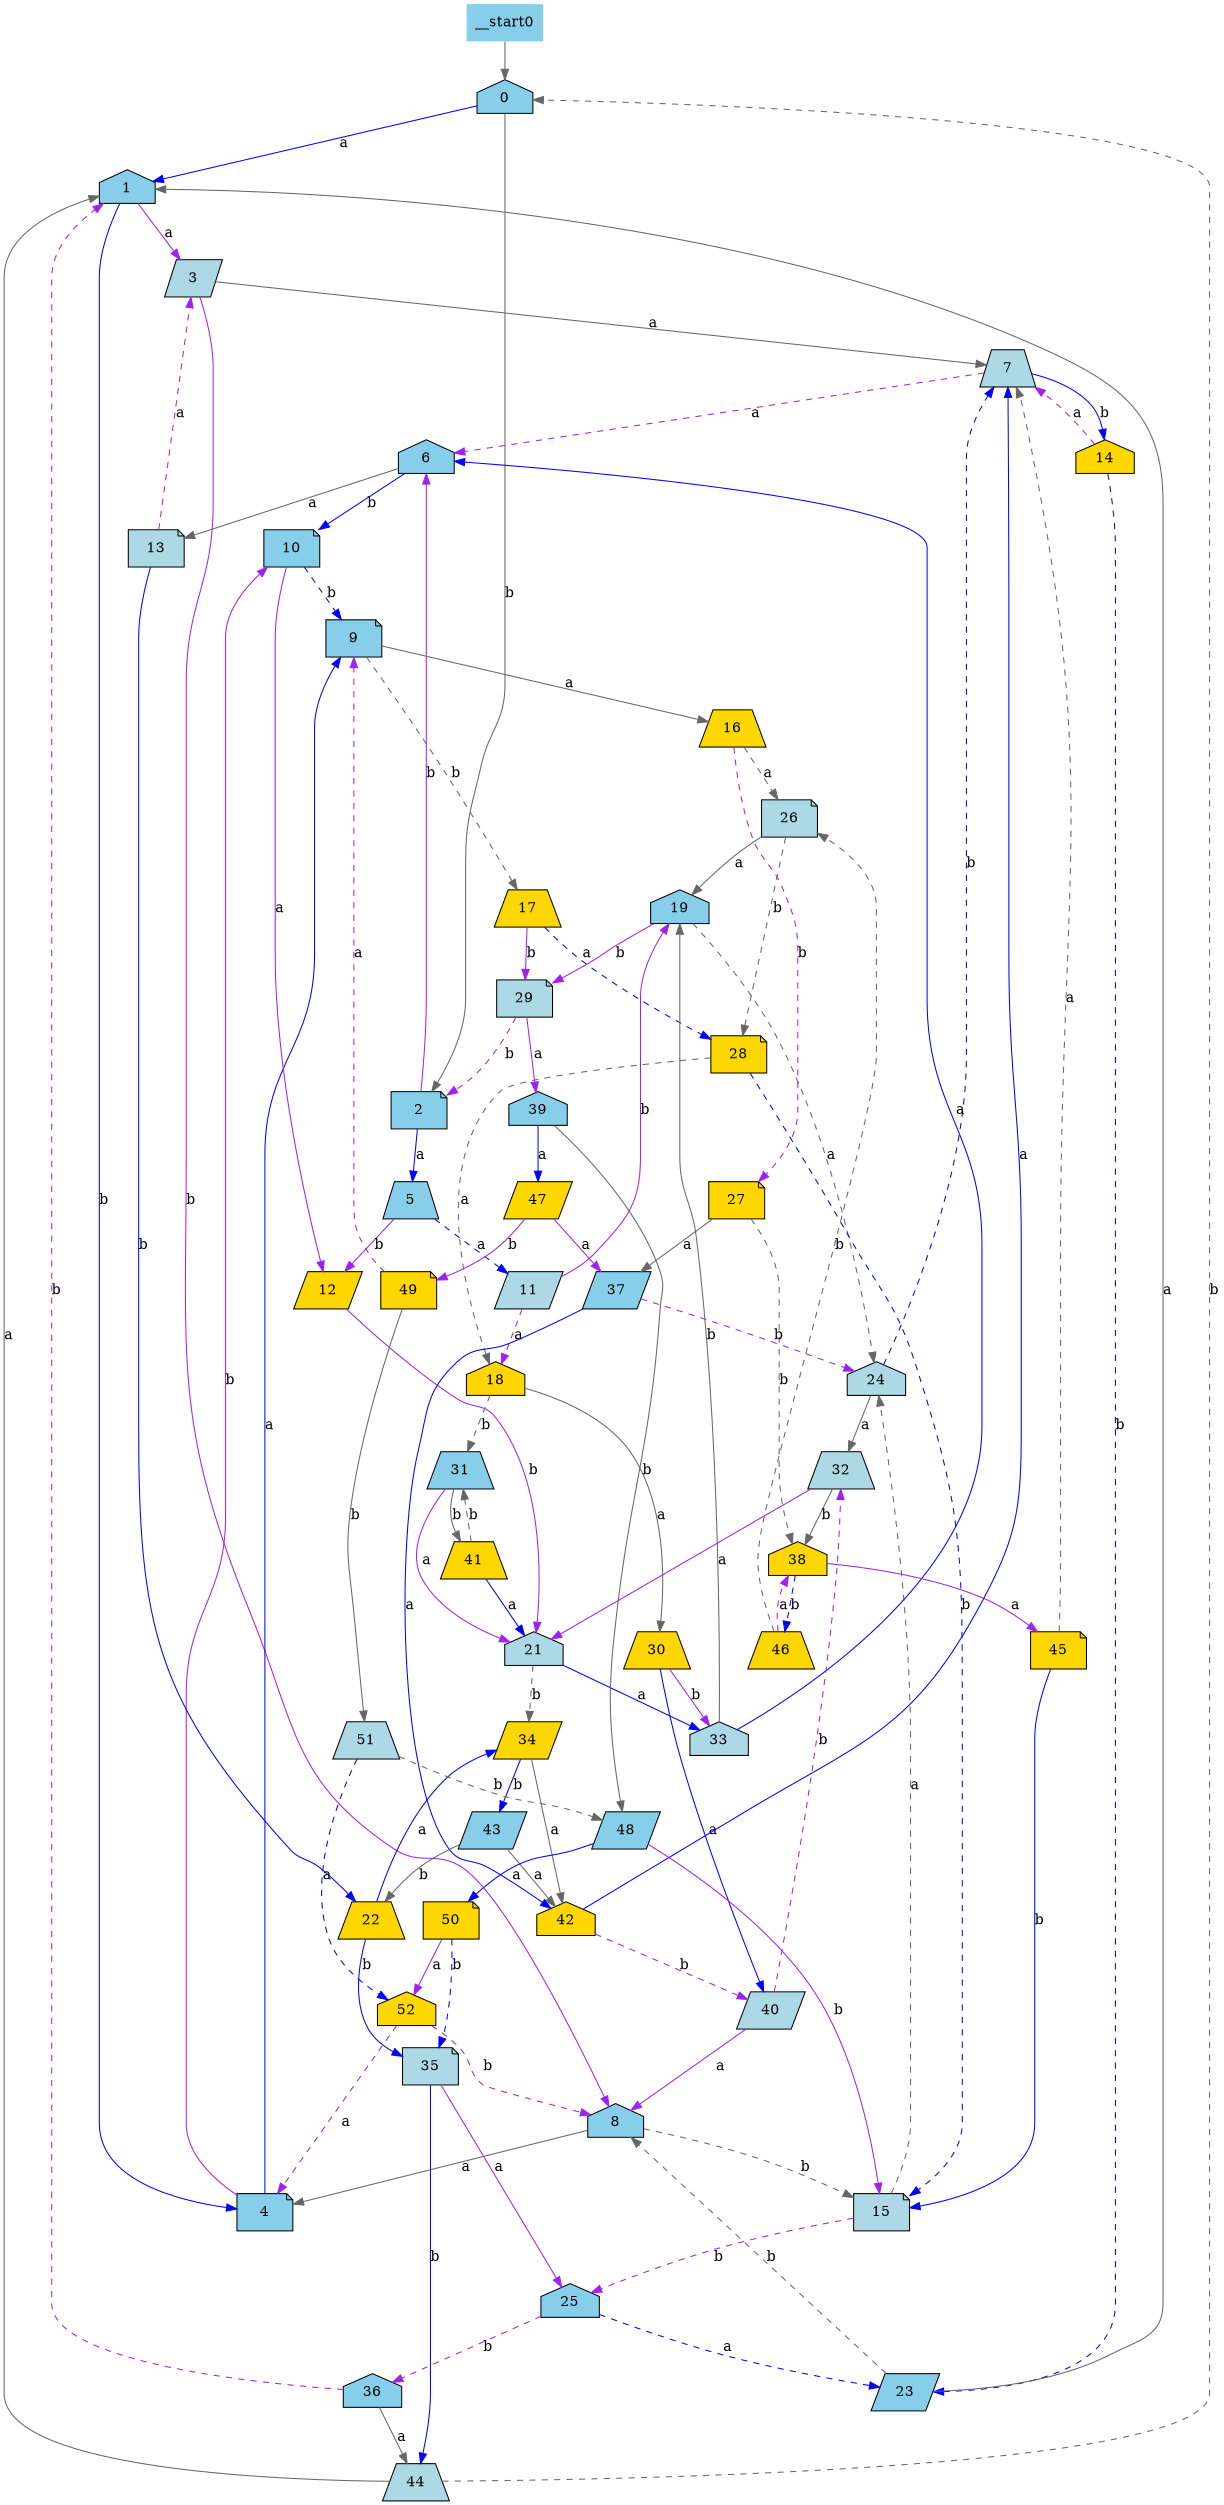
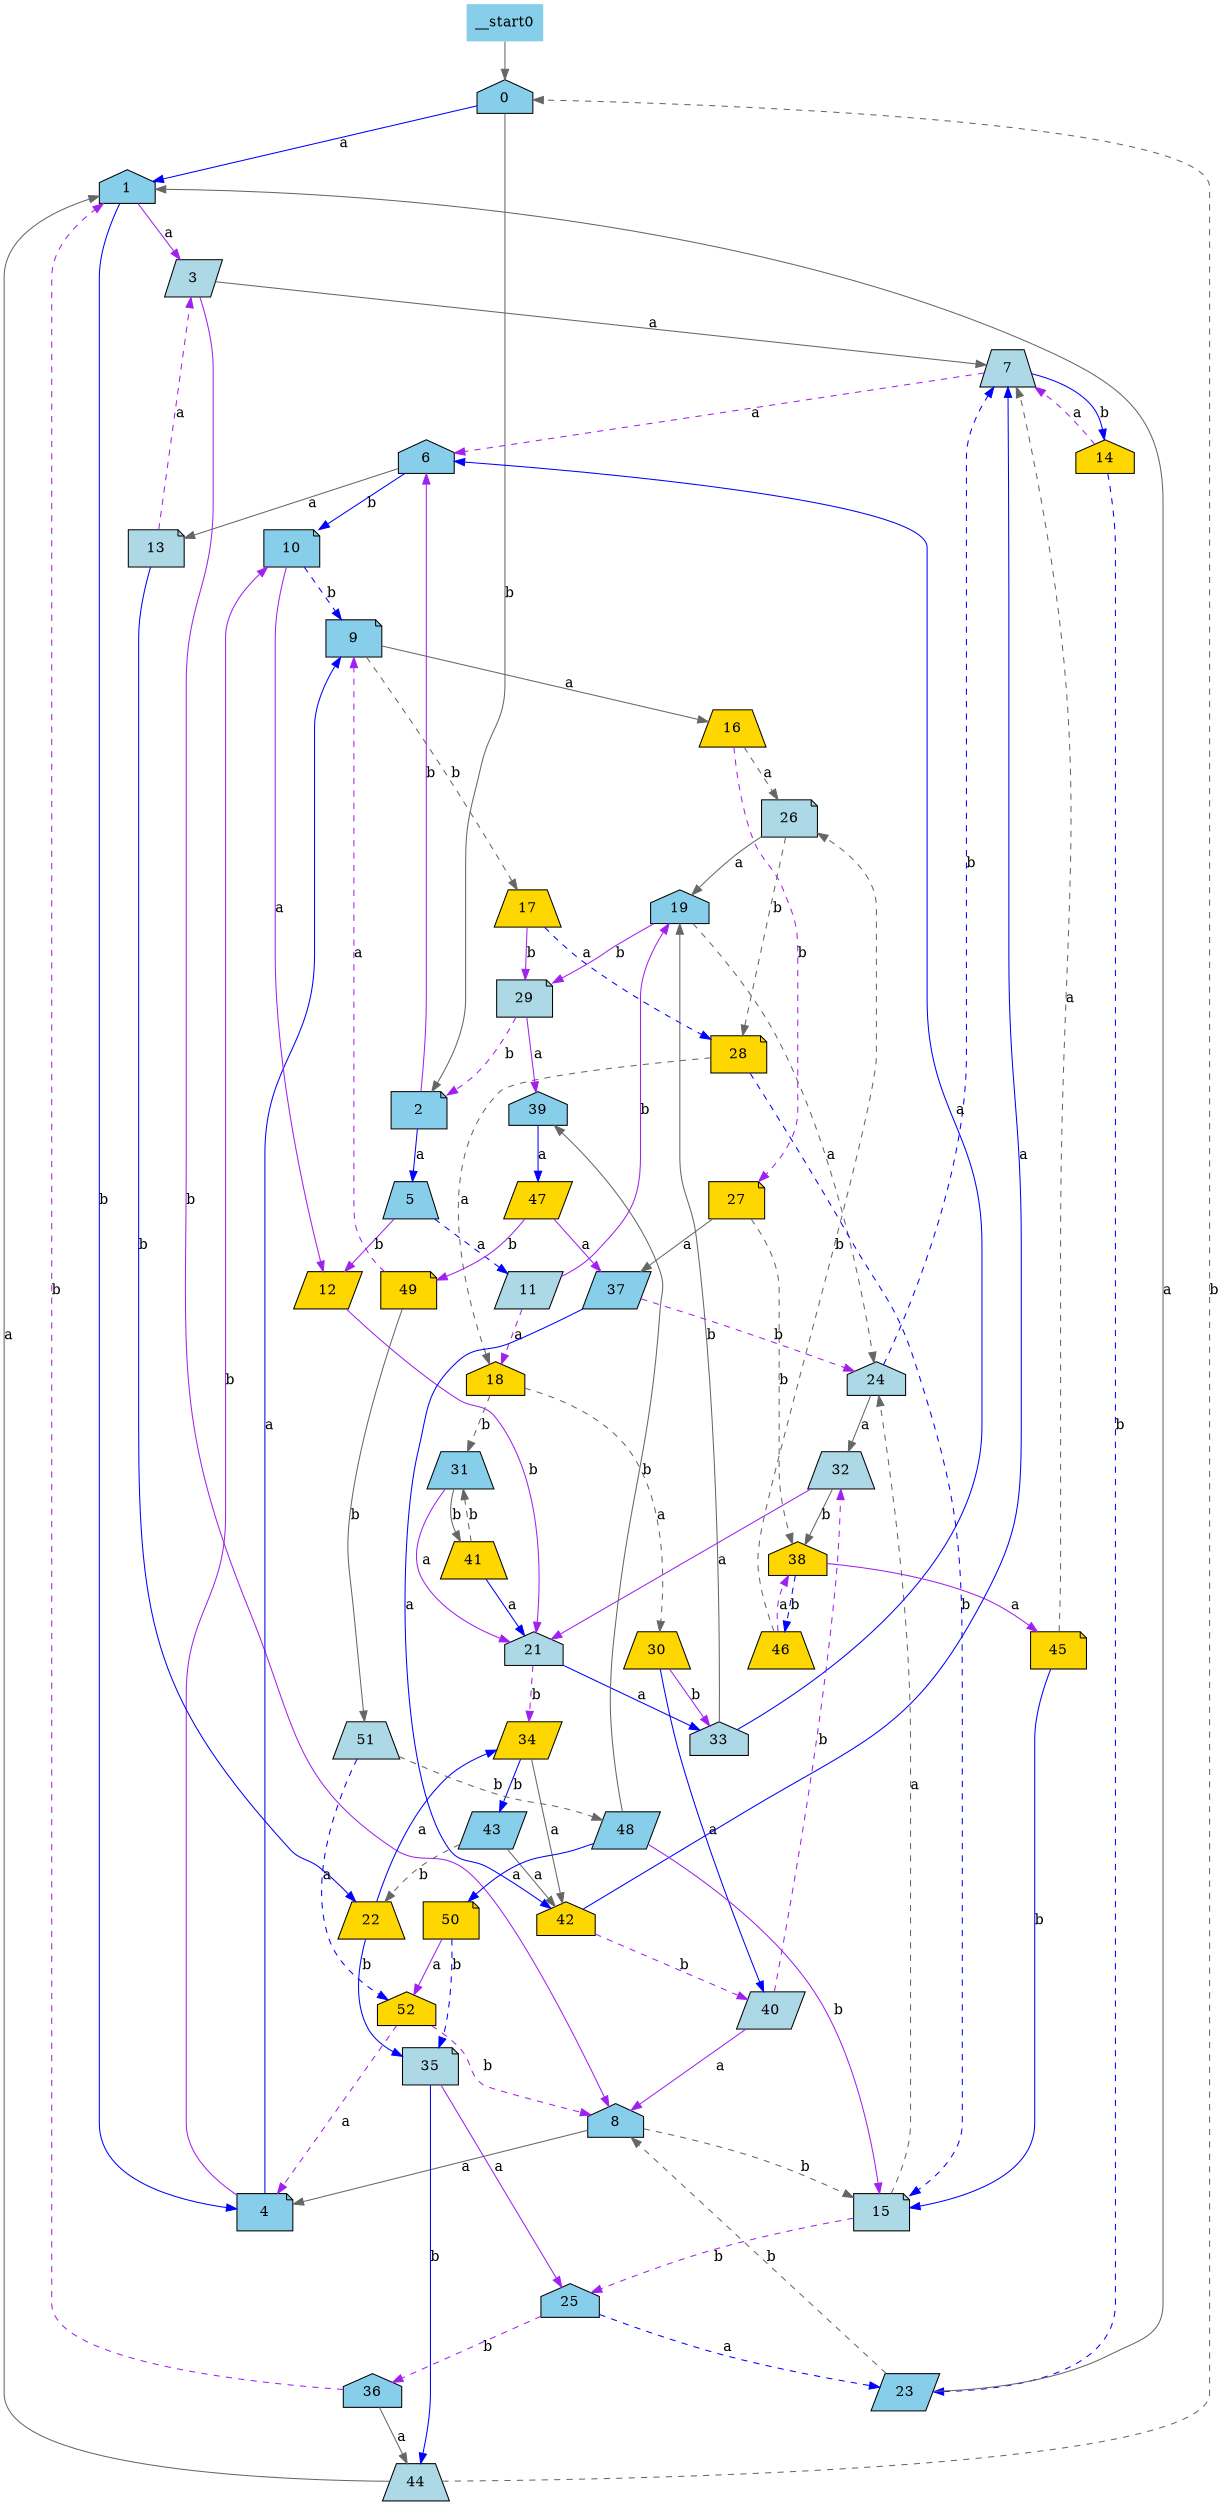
edge "39" -> "48": reversed
edge "18" -> "30": style solid -> dashed
edge "21" -> "34": color gray40 -> purple
edge "43" -> "22": style solid -> dashed
